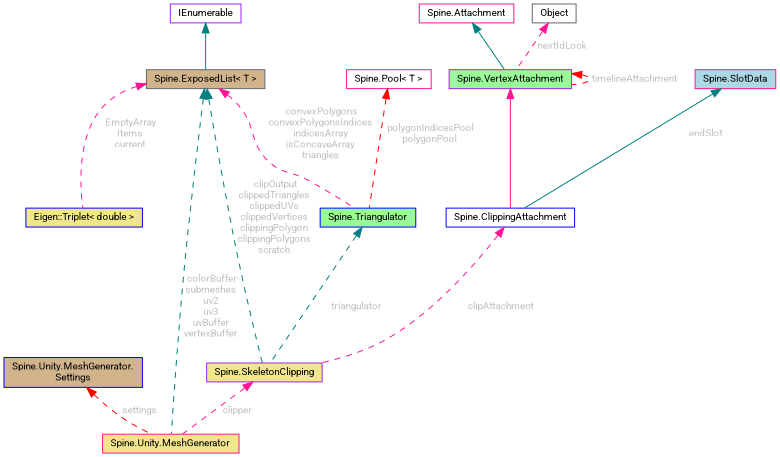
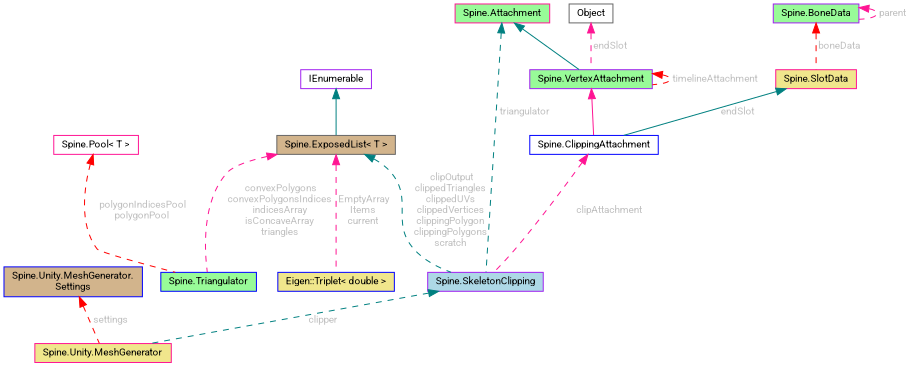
node "Spine.Attachment": fillcolor white -> palegreen
node "Spine.BoneData": added
edge "Spine.VertexAttachment" -> "Object": label " nextIdLock" -> " endSlot"
node "Spine.SlotData": fillcolor lightblue -> khaki
edge "Spine.Unity.MeshGenerator" -> "Spine.ExposedList< T >": removed, label "colorBuffer submeshes uv2 uv3 uvBuffer vertexBuffer"
edge "Spine.SkeletonClipping" -> "Spine.Triangulator": now "Spine.SkeletonClipping" -> "Spine.Attachment"
node "Spine.SkeletonClipping": fillcolor khaki -> lightblue
edge "Spine.Unity.MeshGenerator" -> "Spine.SkeletonClipping": color deeppink -> teal
